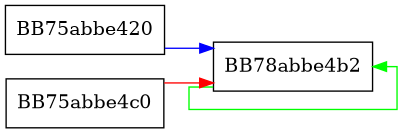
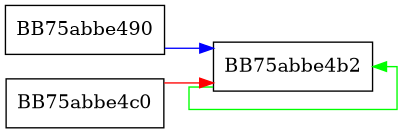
node "BB75abbe420": label "BB75abbe420" -> "BB75abbe490"
node "BB78abbe4b2": label "BB78abbe4b2" -> "BB75abbe4b2"
